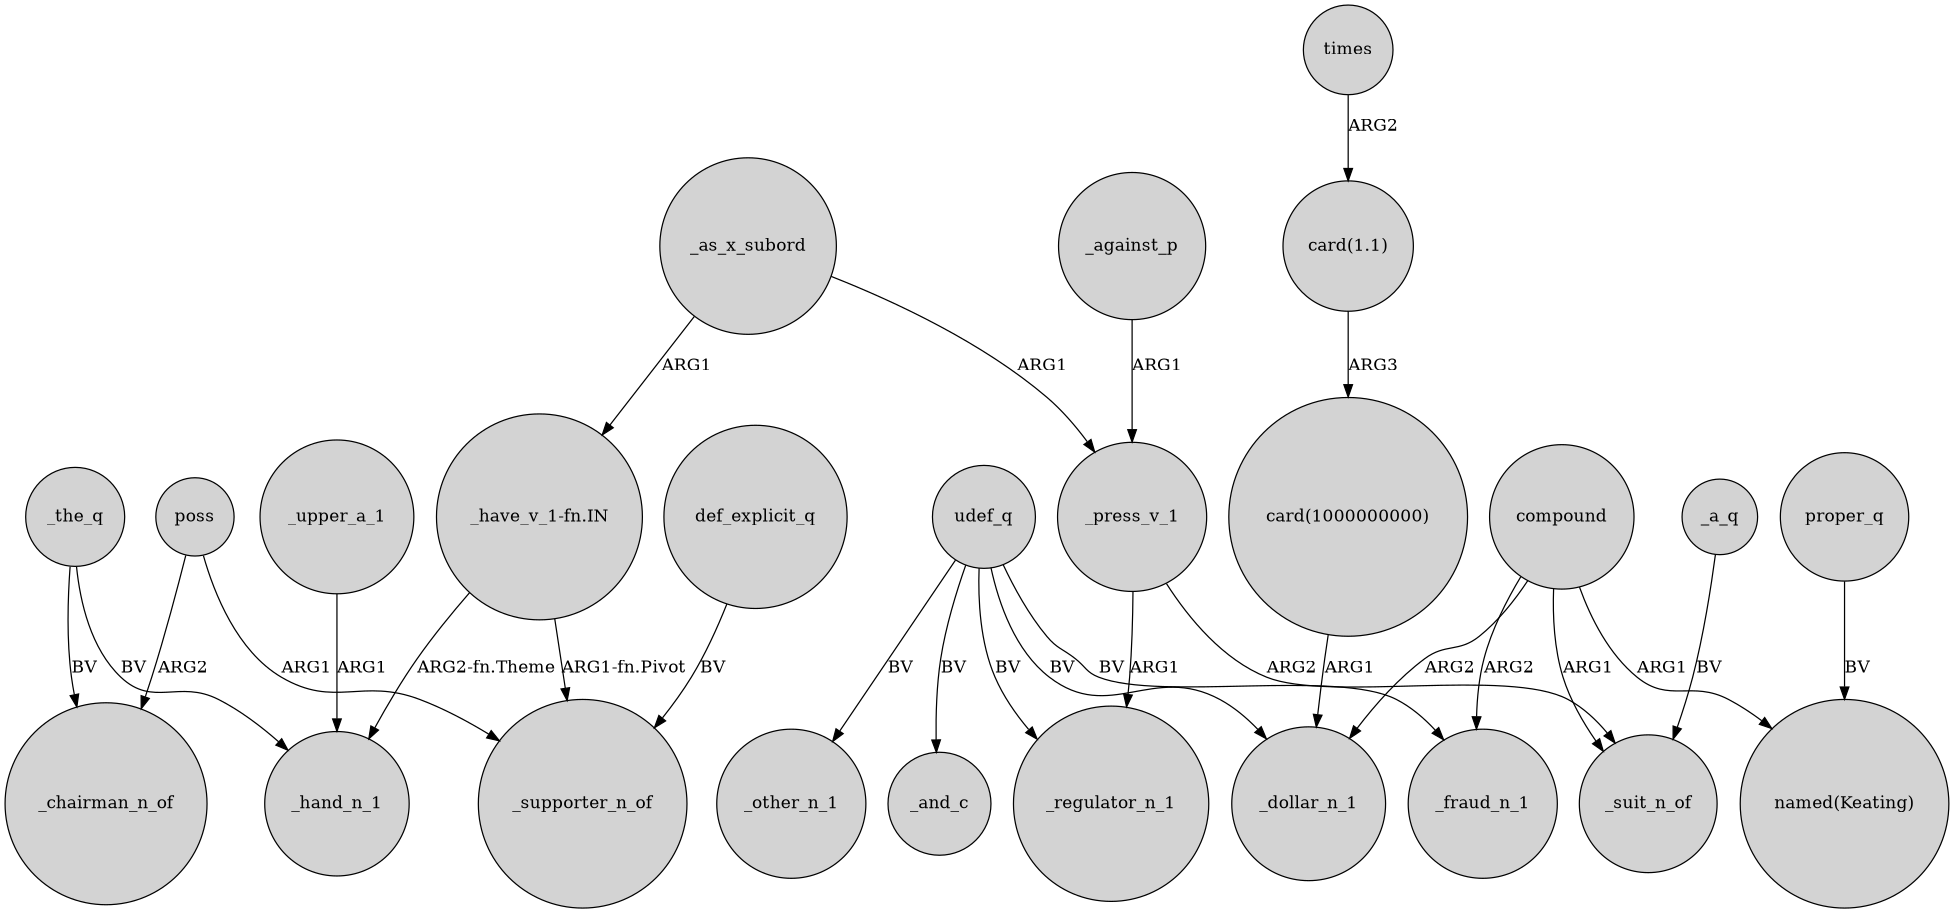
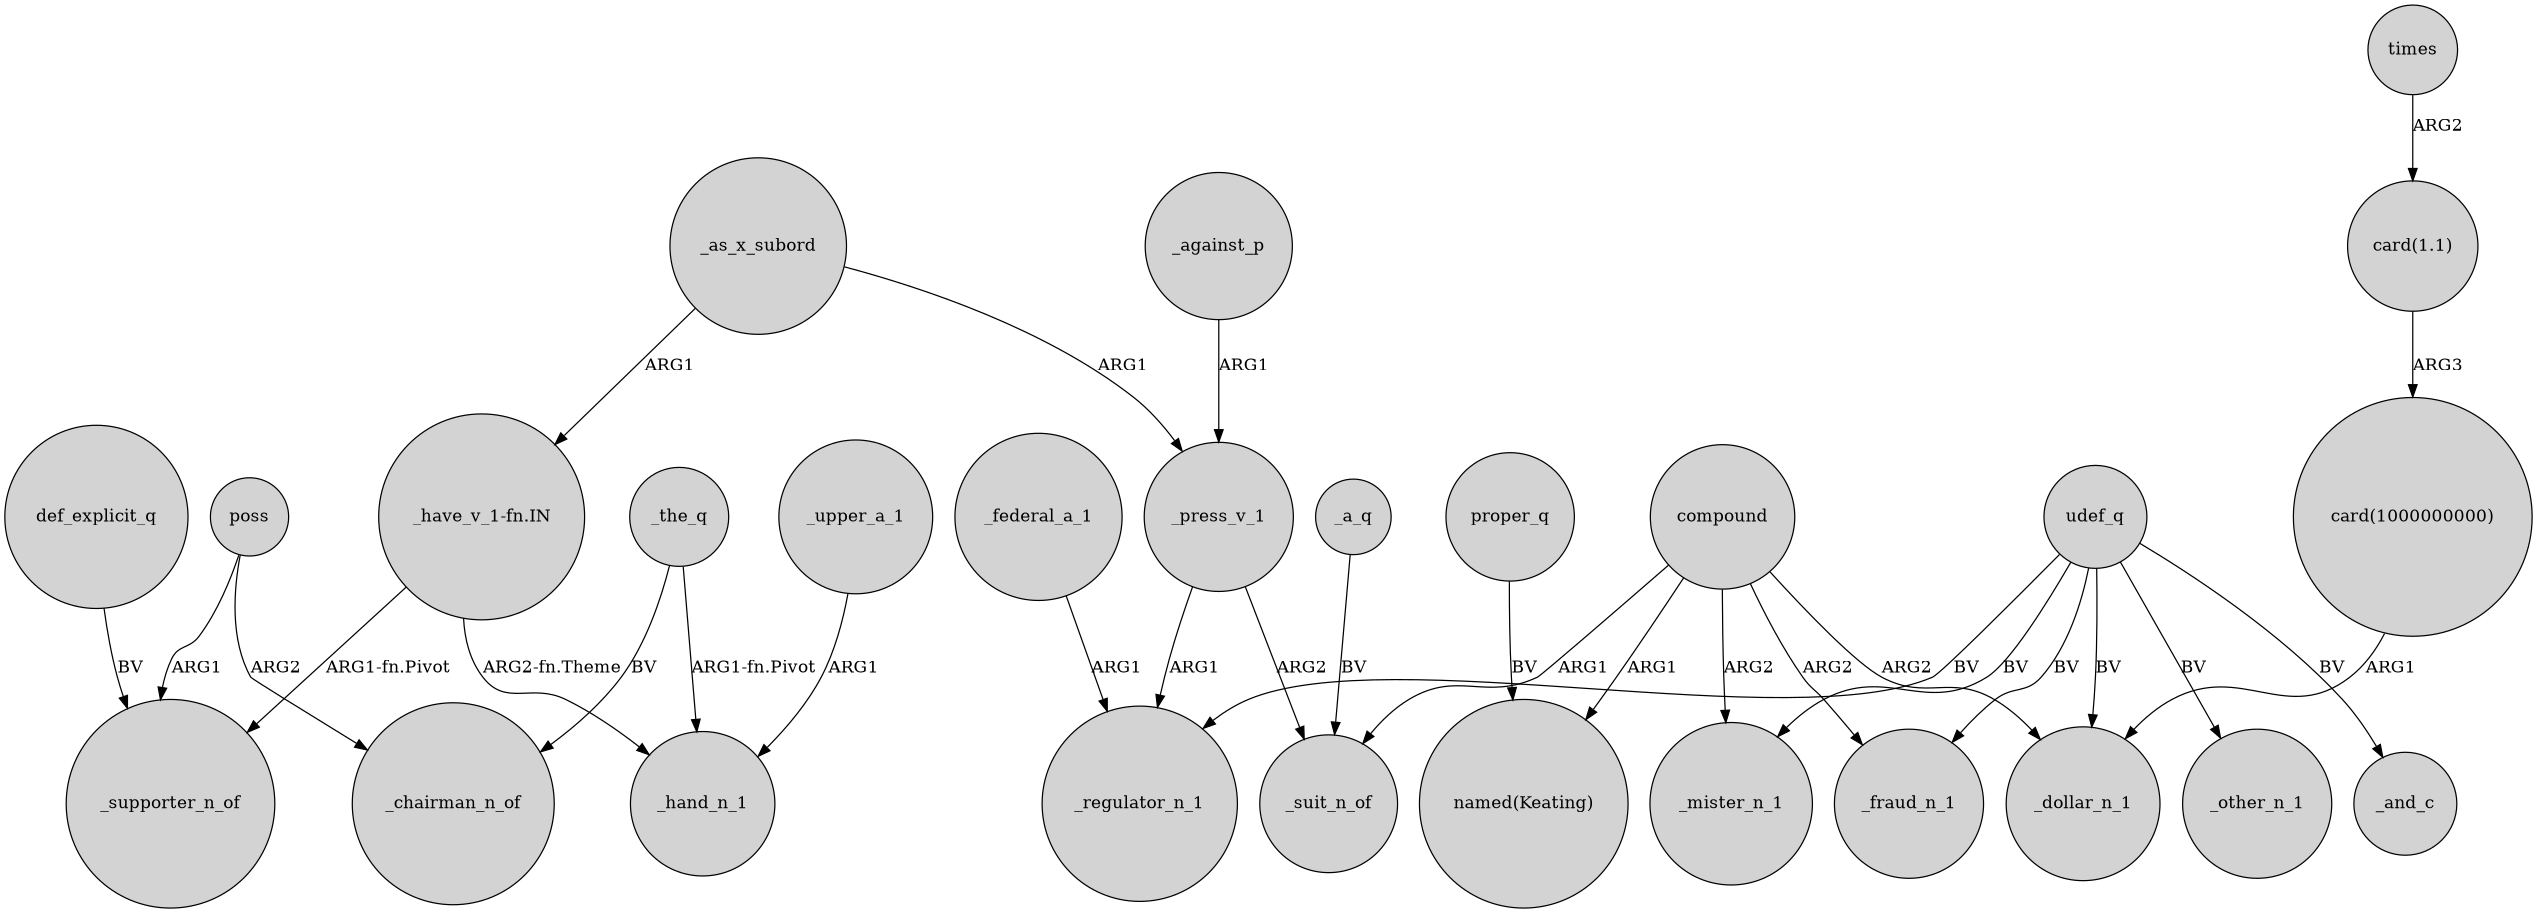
node "_federal_a_1": added
edge "_the_q" -> "_hand_n_1": label "BV" -> "ARG1-fn.Pivot"
node "_mister_n_1": added
